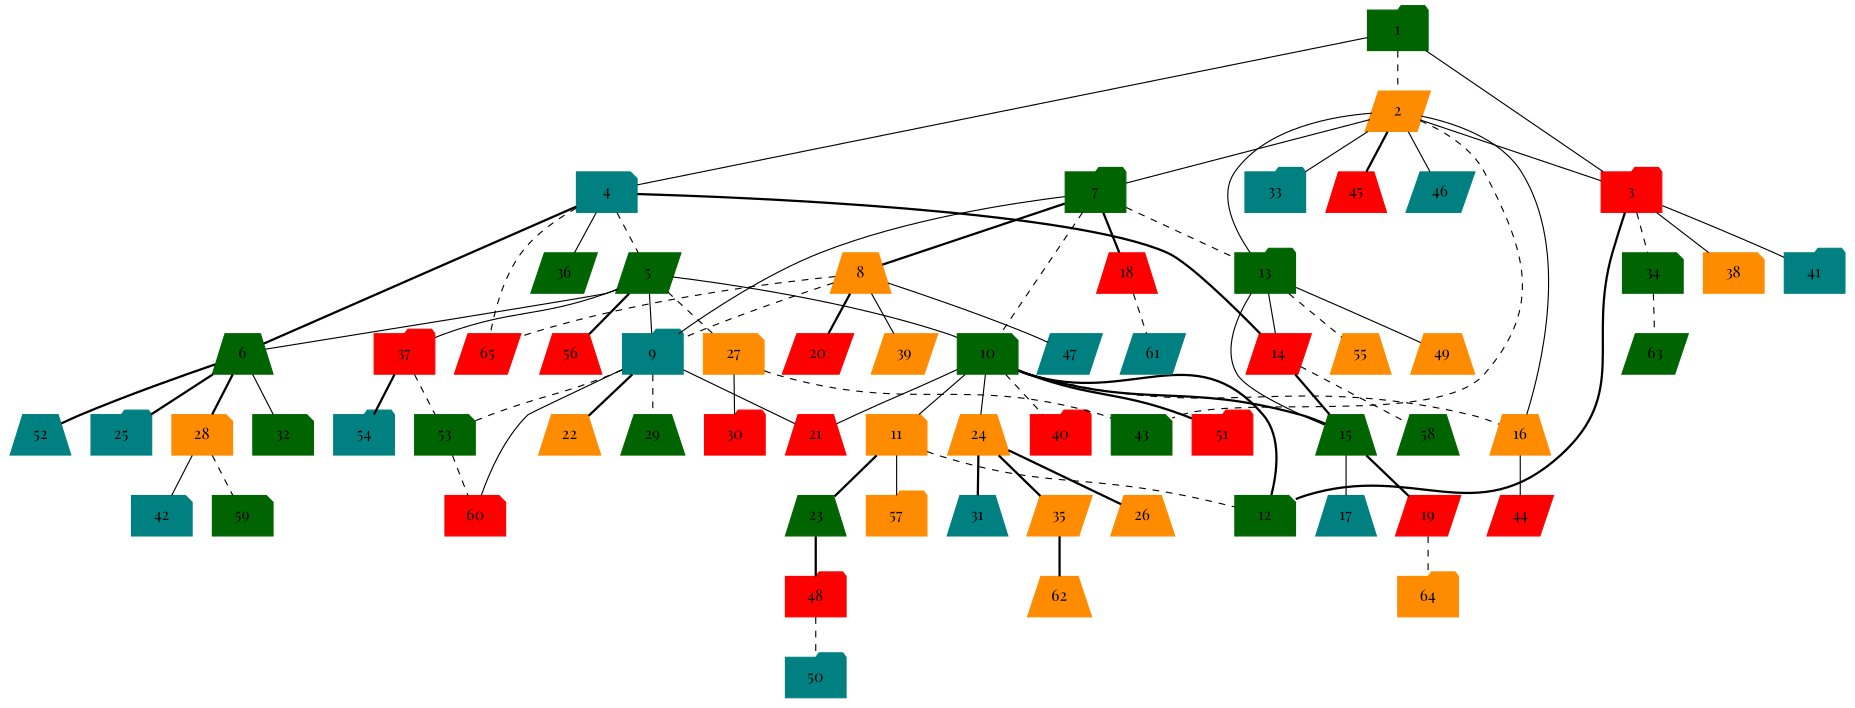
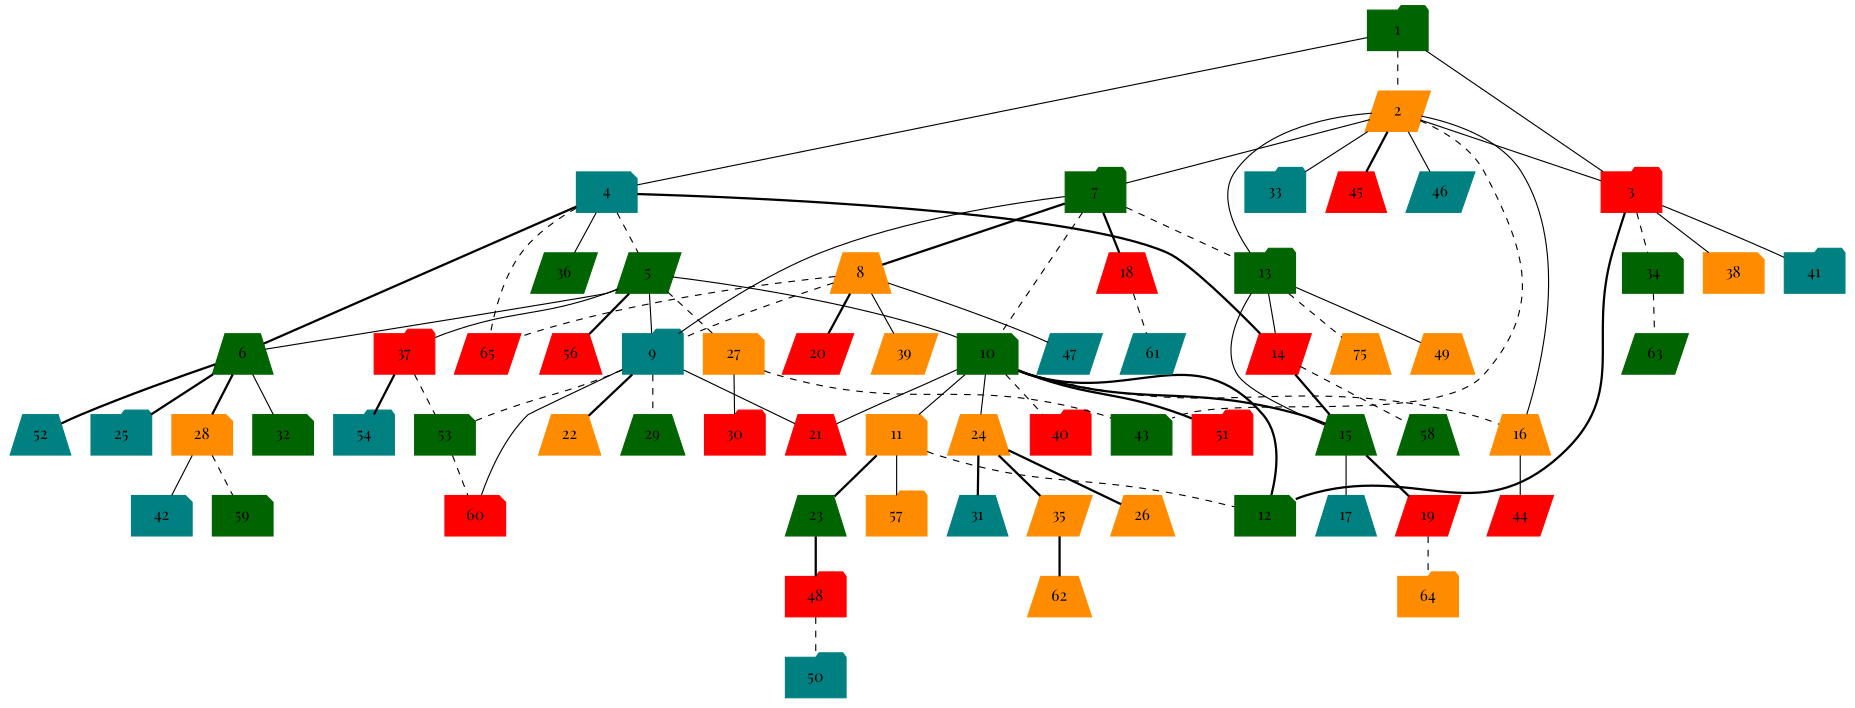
node "55": label "55" -> "75"
